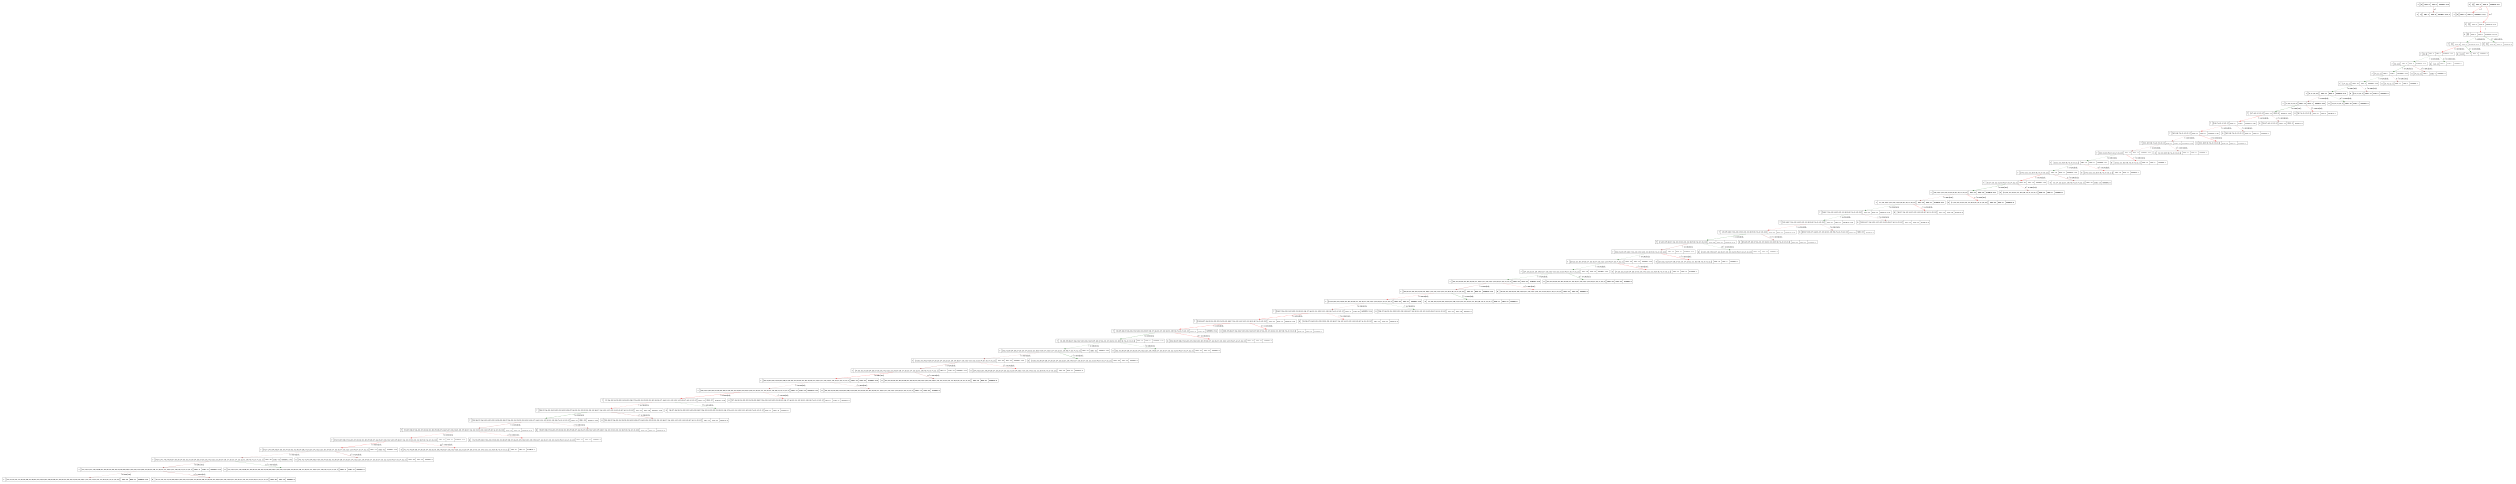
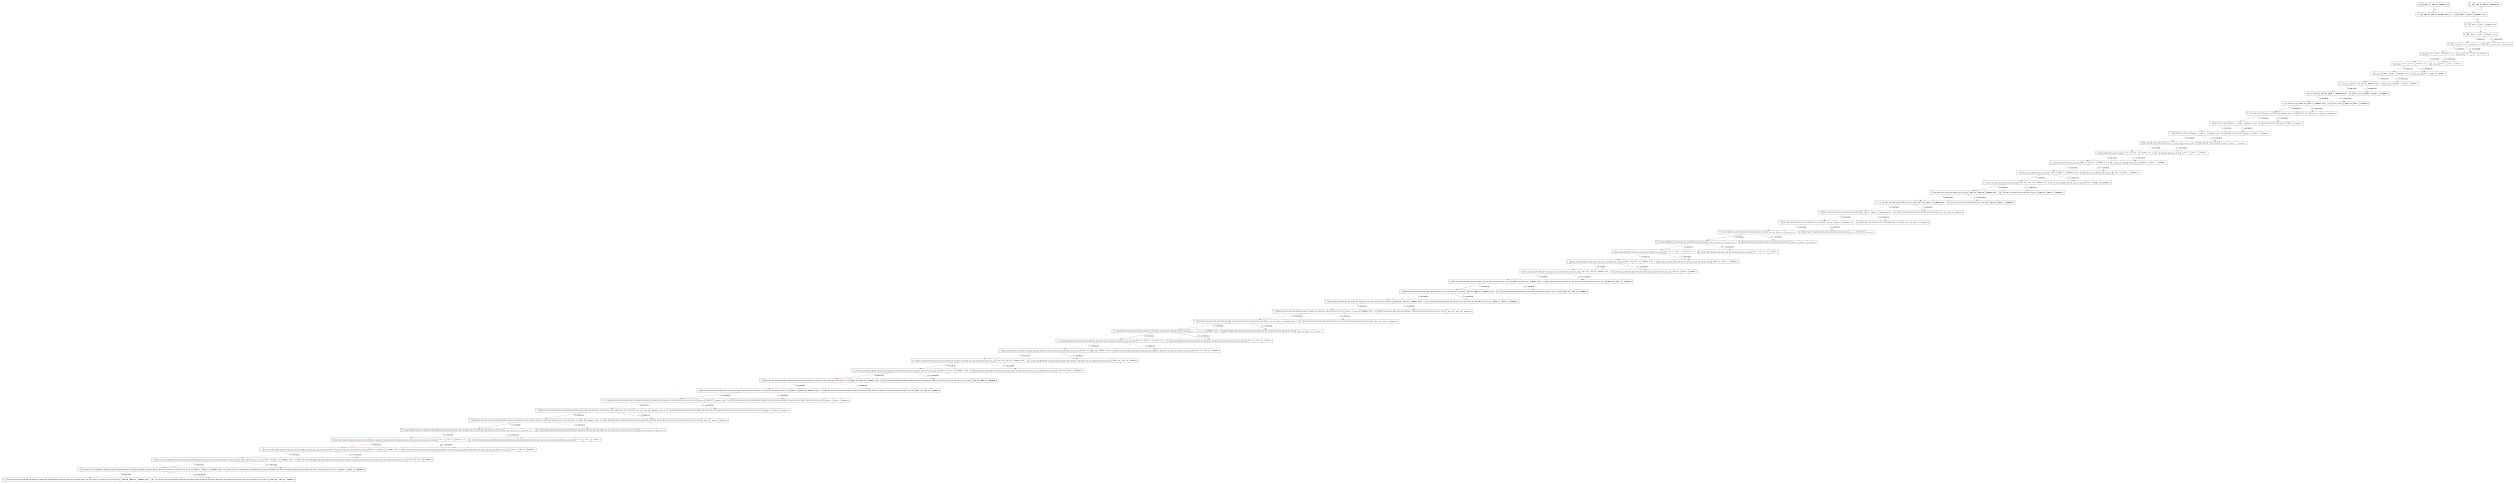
edge "3" -> "5": now "4" -> "5"
